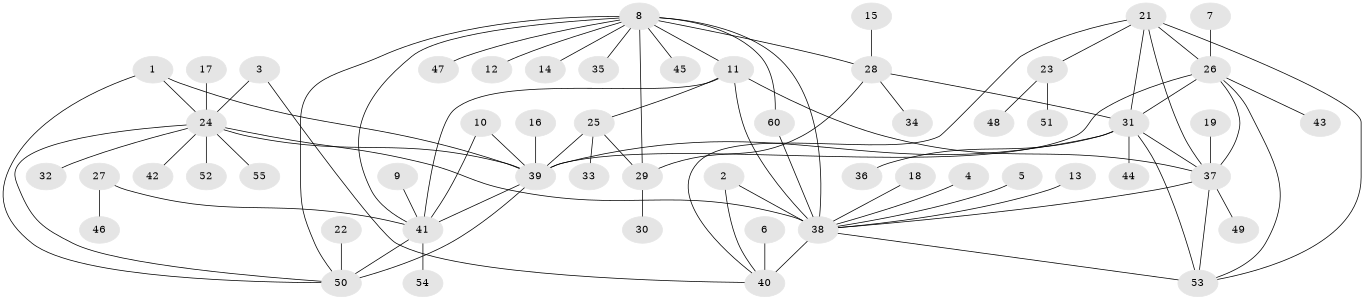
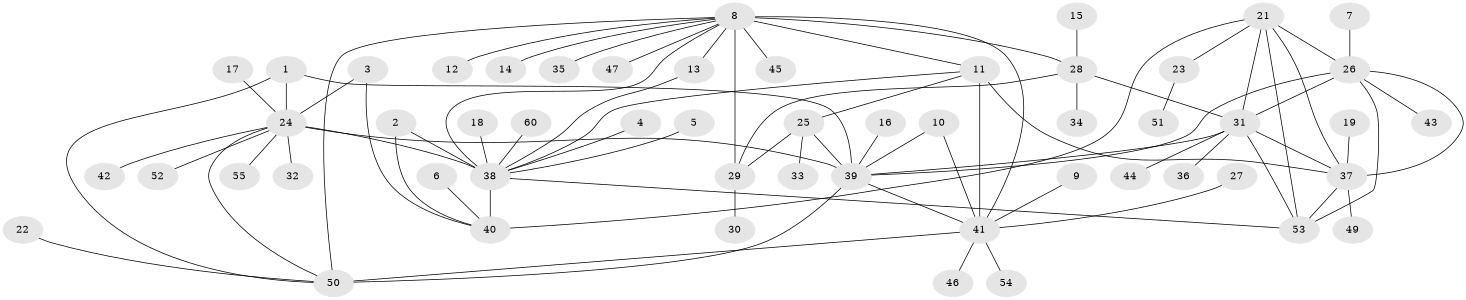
edge "8" -- "60": now "8" -- "13"
node "48": removed
edge "27" -- "46": now "41" -- "46"
edge "37" -- "38": removed
